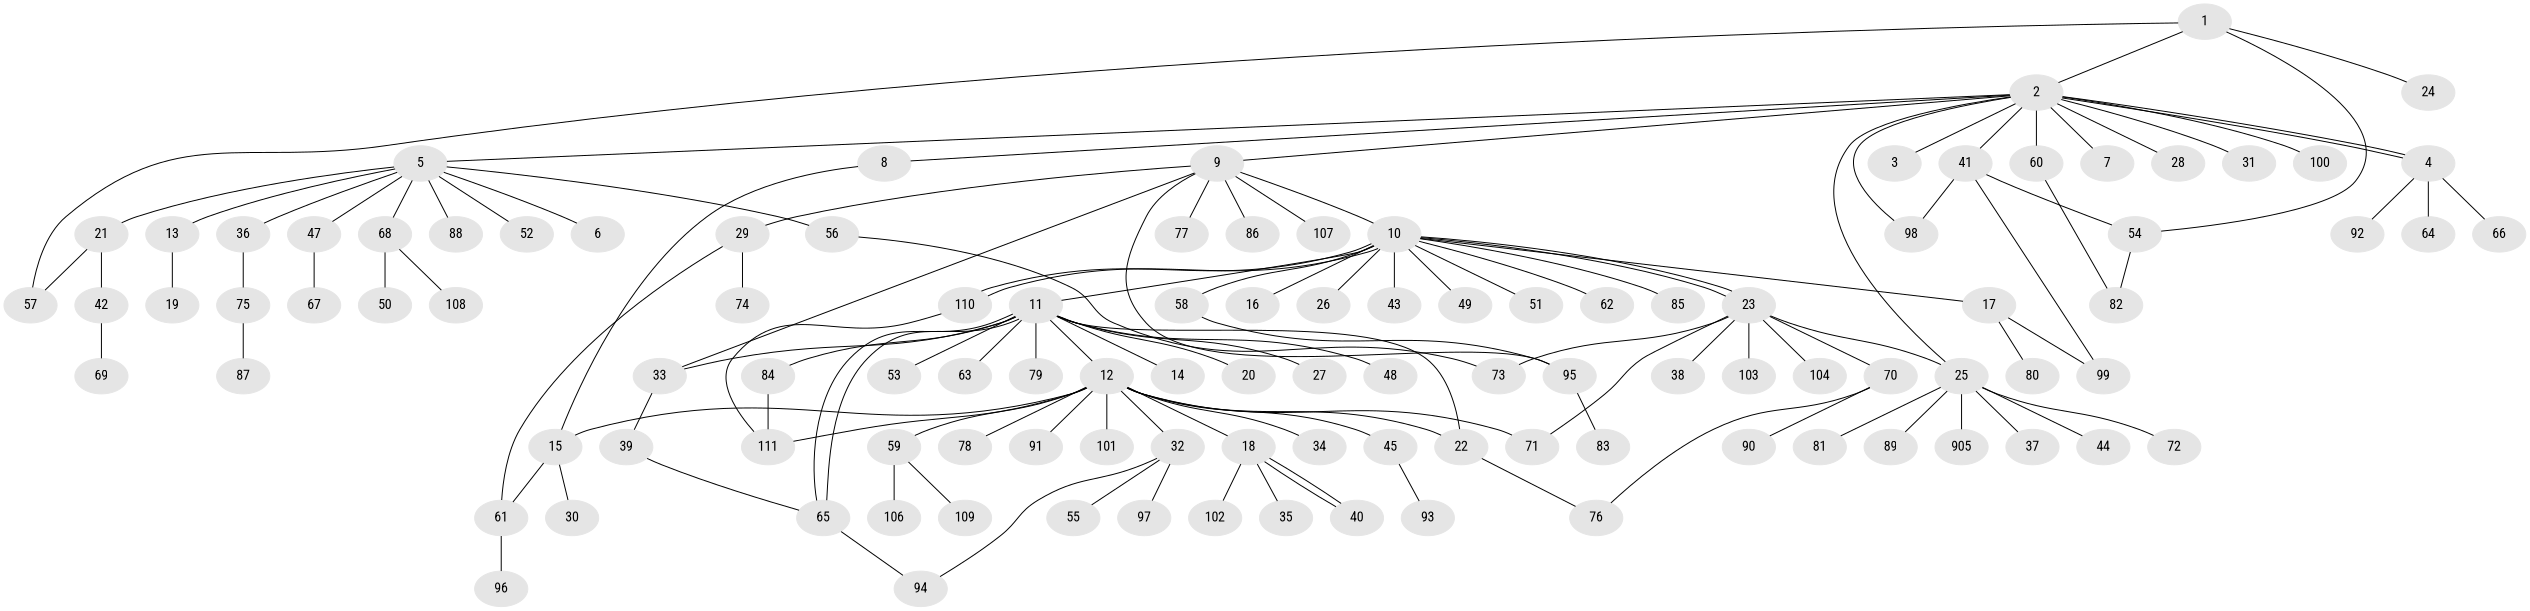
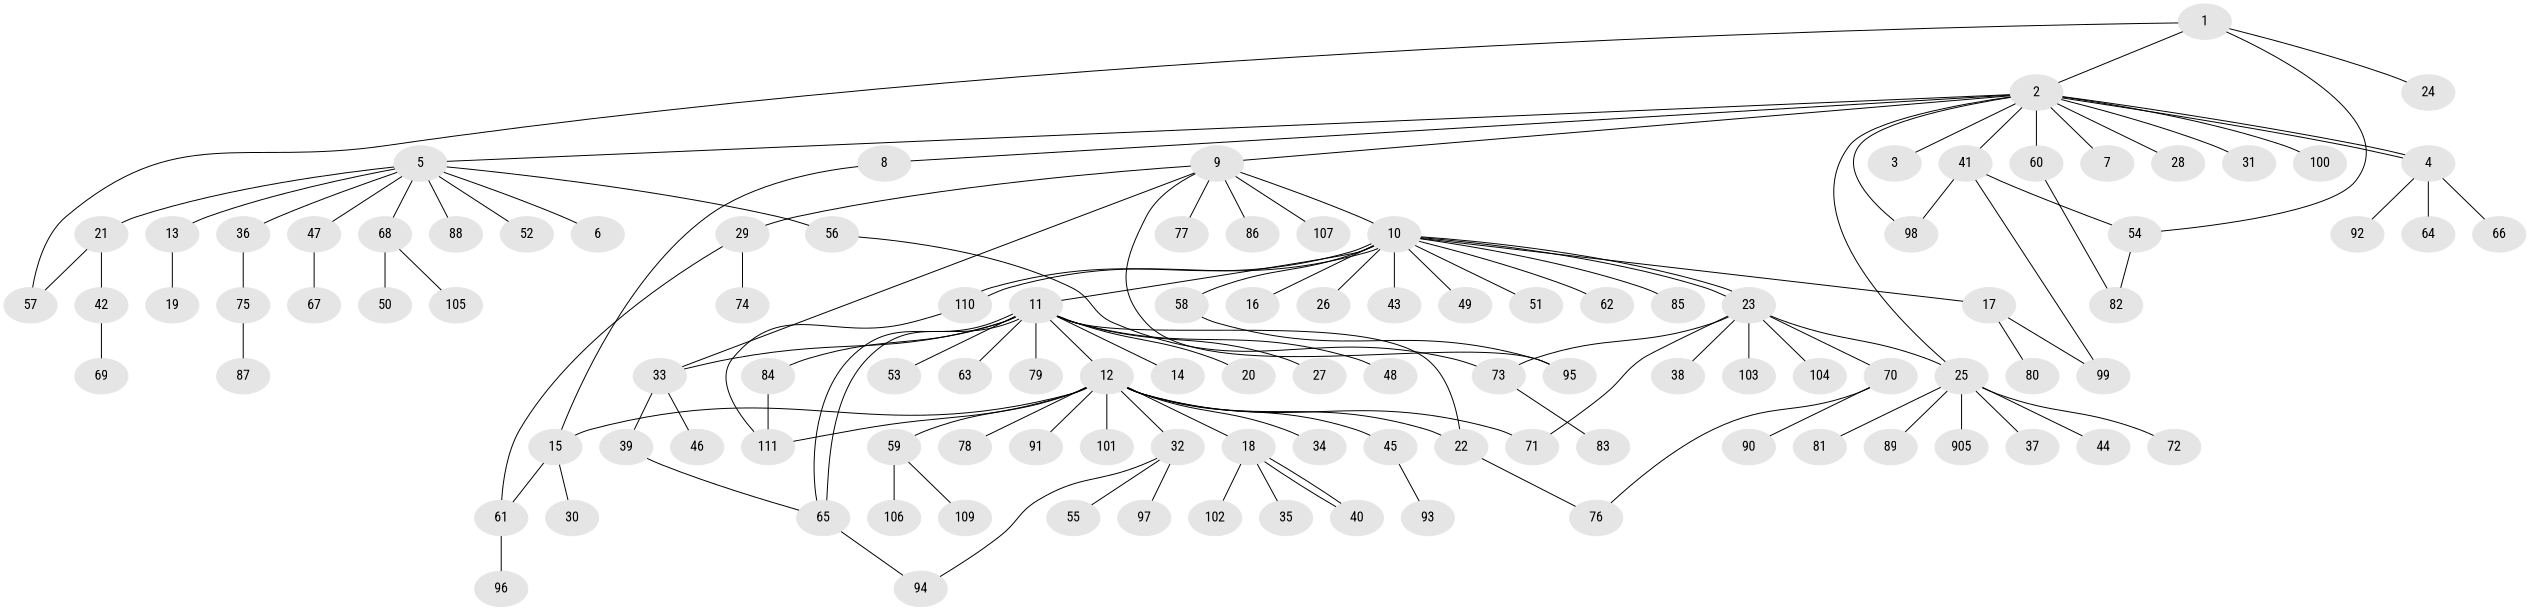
node "108": label "108" -> "105"
edge "95" -- "83": now "73" -- "83"
node "46": added
